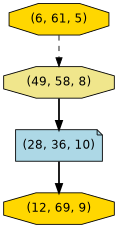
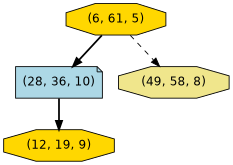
edge "(49, 58, 8)" -> "(28, 36, 10)": now "(6, 61, 5)" -> "(28, 36, 10)"
node "(12, 69, 9)": label "(12, 69, 9)" -> "(12, 19, 9)"
